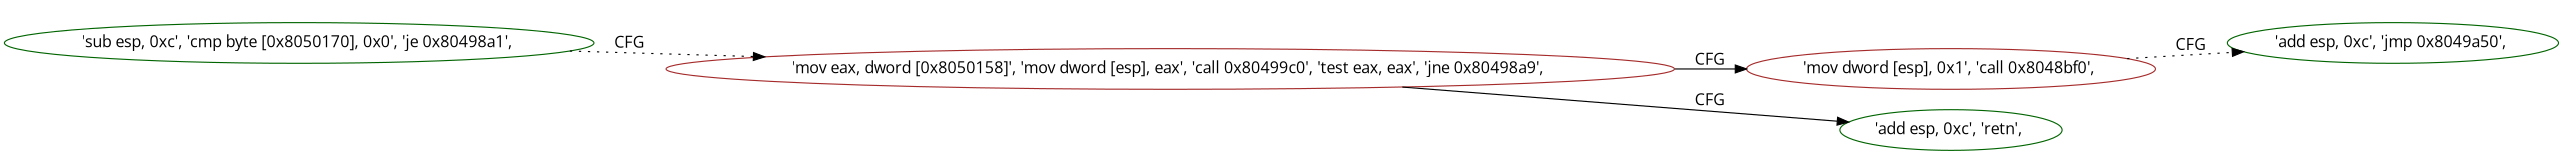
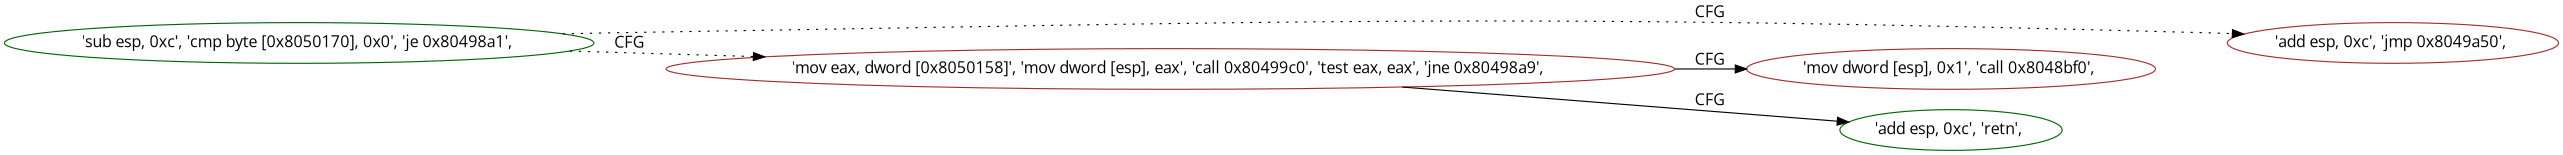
node "'add esp, 0xc', 'jmp 0x8049a50',": color darkgreen -> brown
edge "'mov dword [esp], 0x1', 'call 0x8048bf0'," -> "'add esp, 0xc', 'jmp 0x8049a50',": now "'sub esp, 0xc', 'cmp byte [0x8050170], 0x0', 'je 0x80498a1'," -> "'add esp, 0xc', 'jmp 0x8049a50',"
